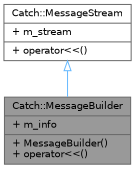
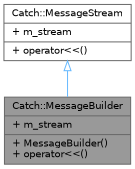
node "Catch::MessageBuilder": text "+ m_info" -> "+ m_stream"
